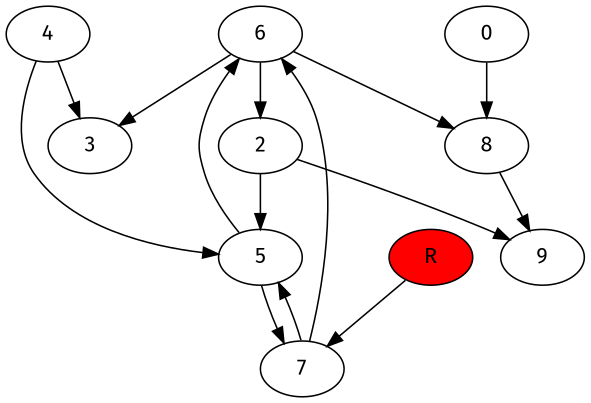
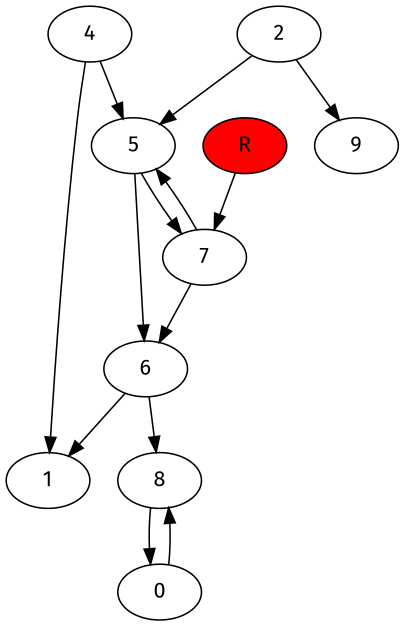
edge "6" -> "2": removed
node "3": label "3" -> "1"
edge "8" -> "9": now "8" -> "0"
